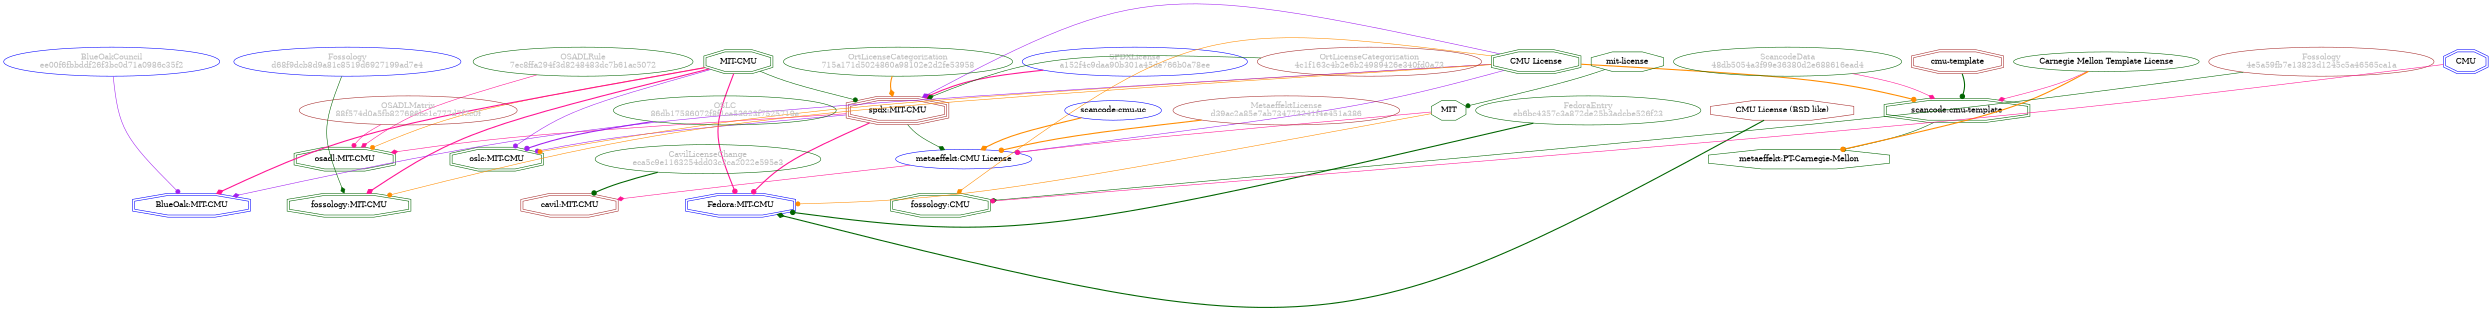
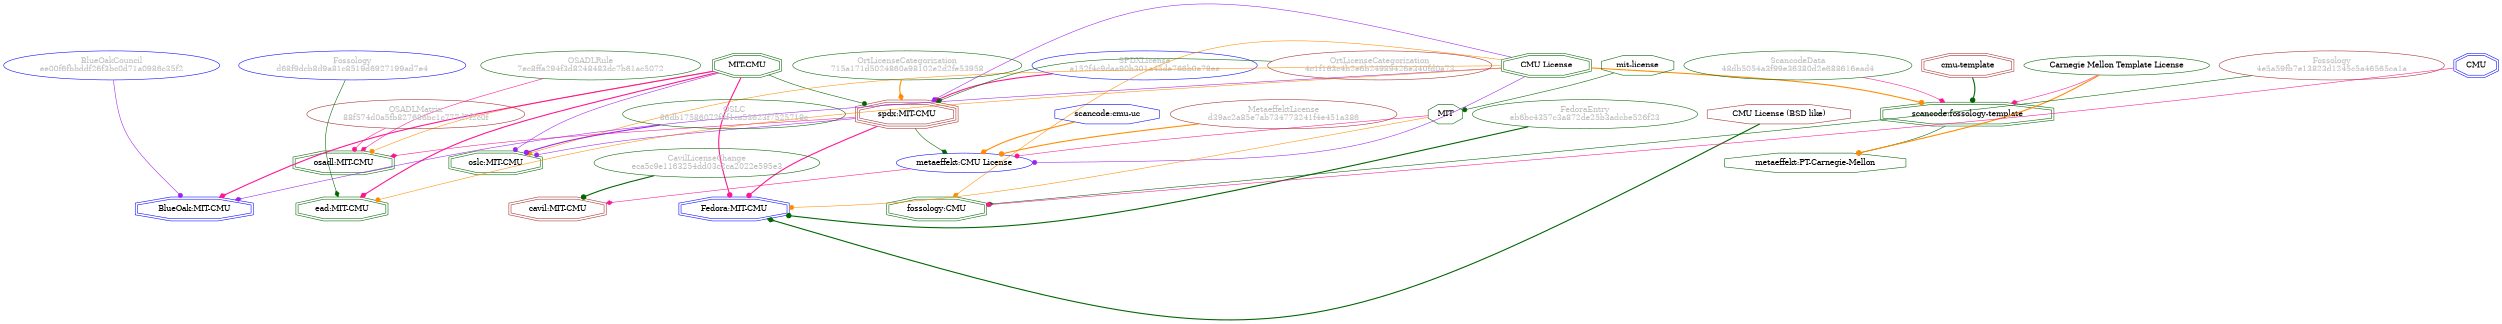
node "scancode:cmu-uc": shape ellipse -> octagon
node "scancode:cmu-template": label "scancode:cmu-template" -> "scancode:fossology-template"
node "fossology:MIT-CMU": label "fossology:MIT-CMU" -> "ead:MIT-CMU"
